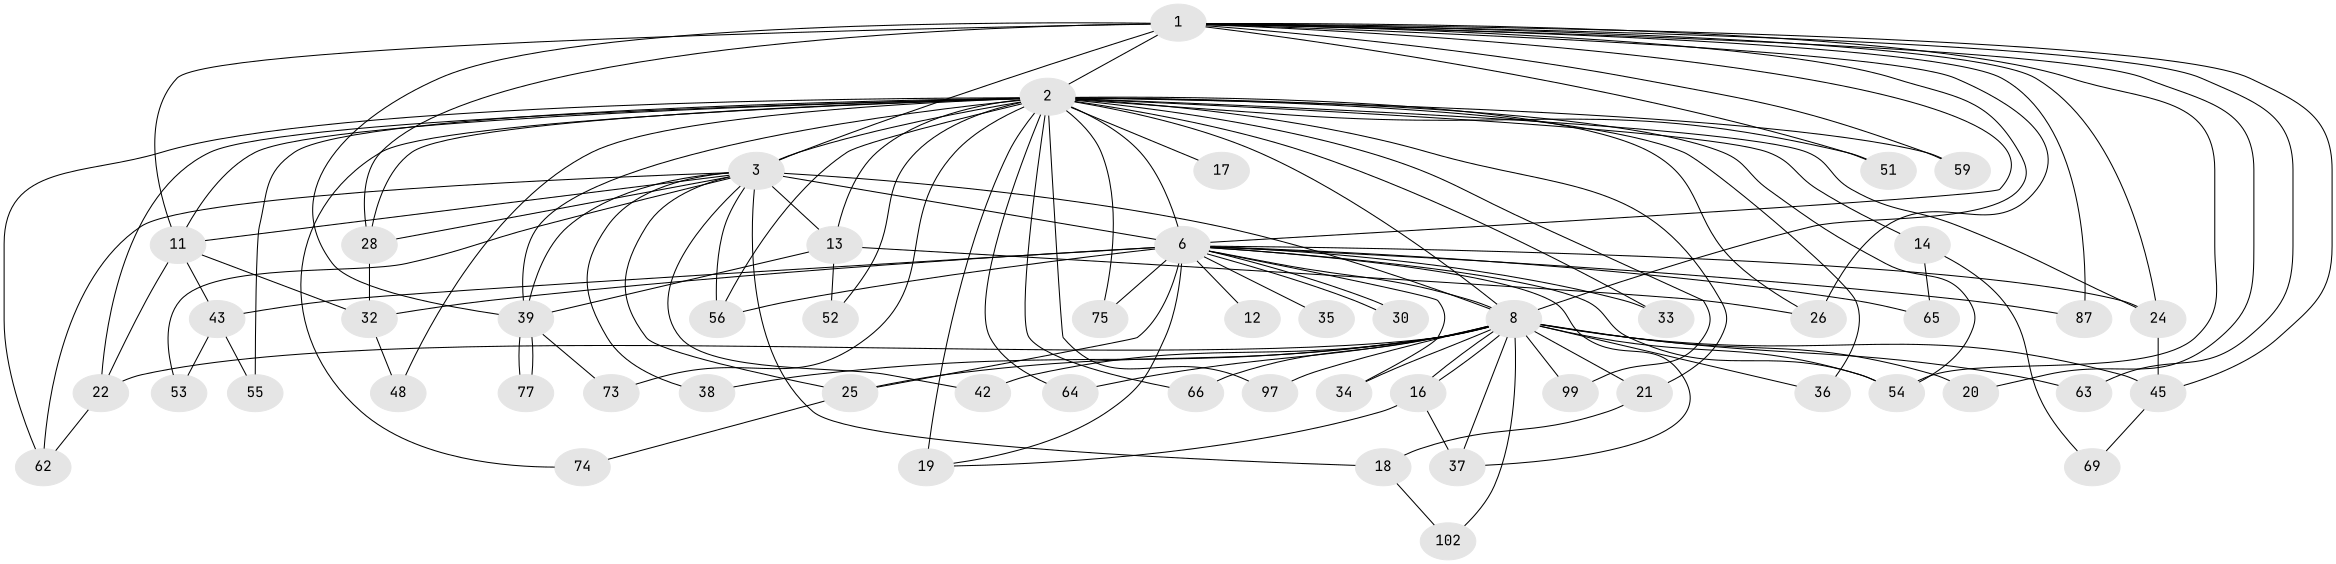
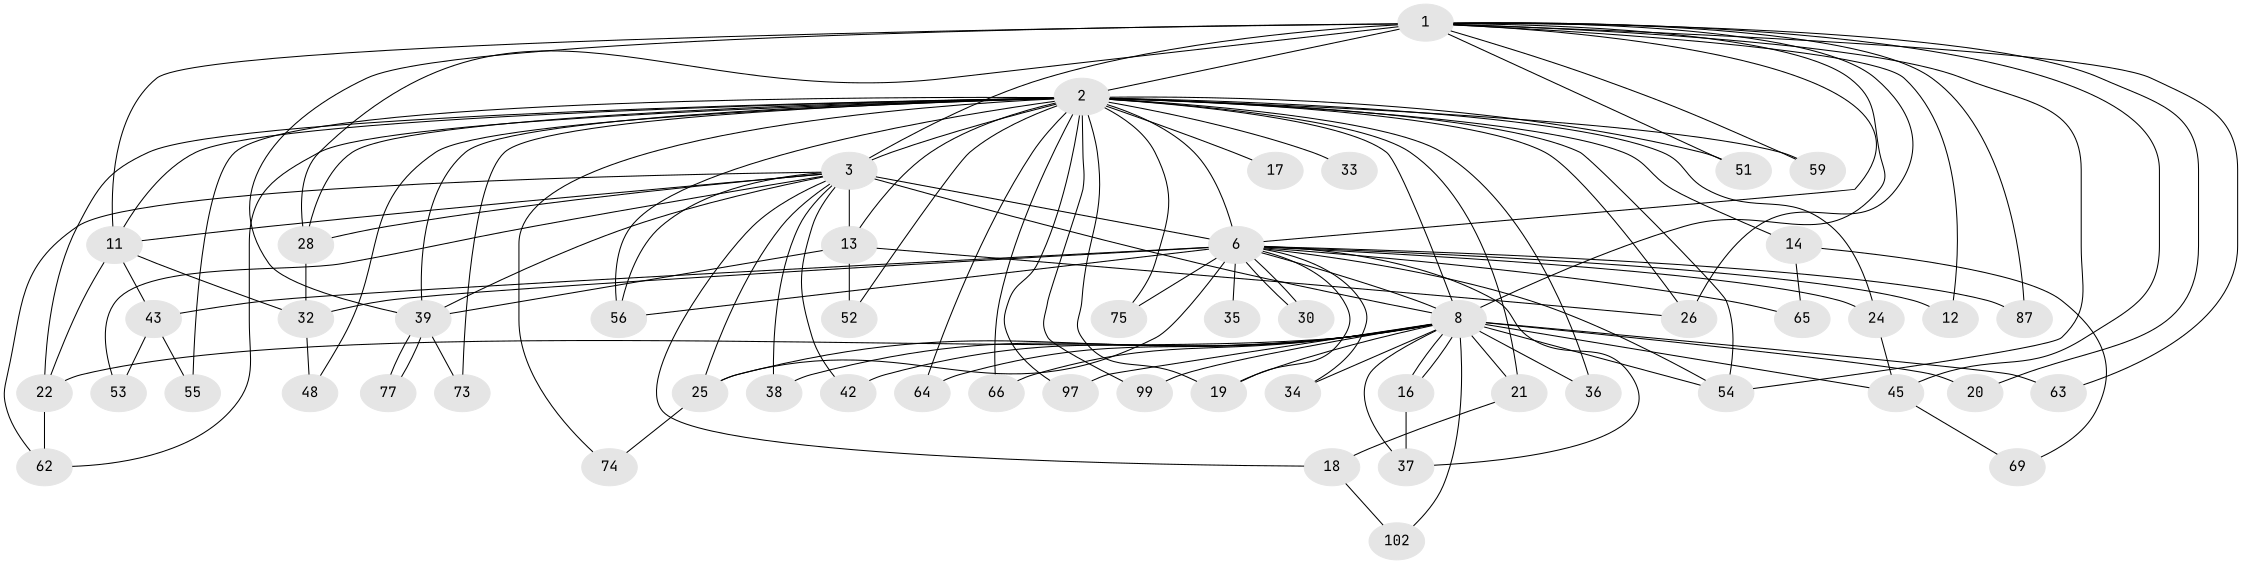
edge "1" -- "24": now "1" -- "12"
edge "6" -- "33": removed
edge "16" -- "19": now "8" -- "19"
